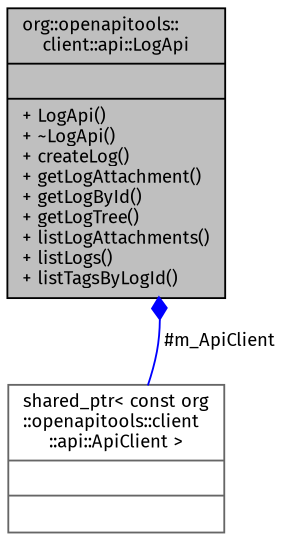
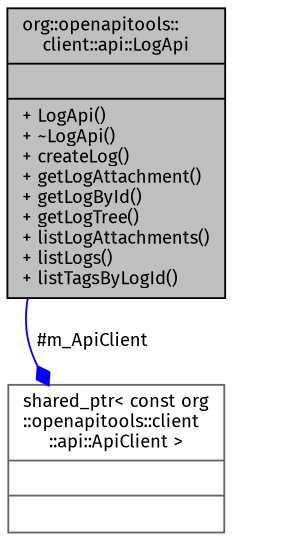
edge "shared_ptr< const org" -> "org::openapitools::": reversed
